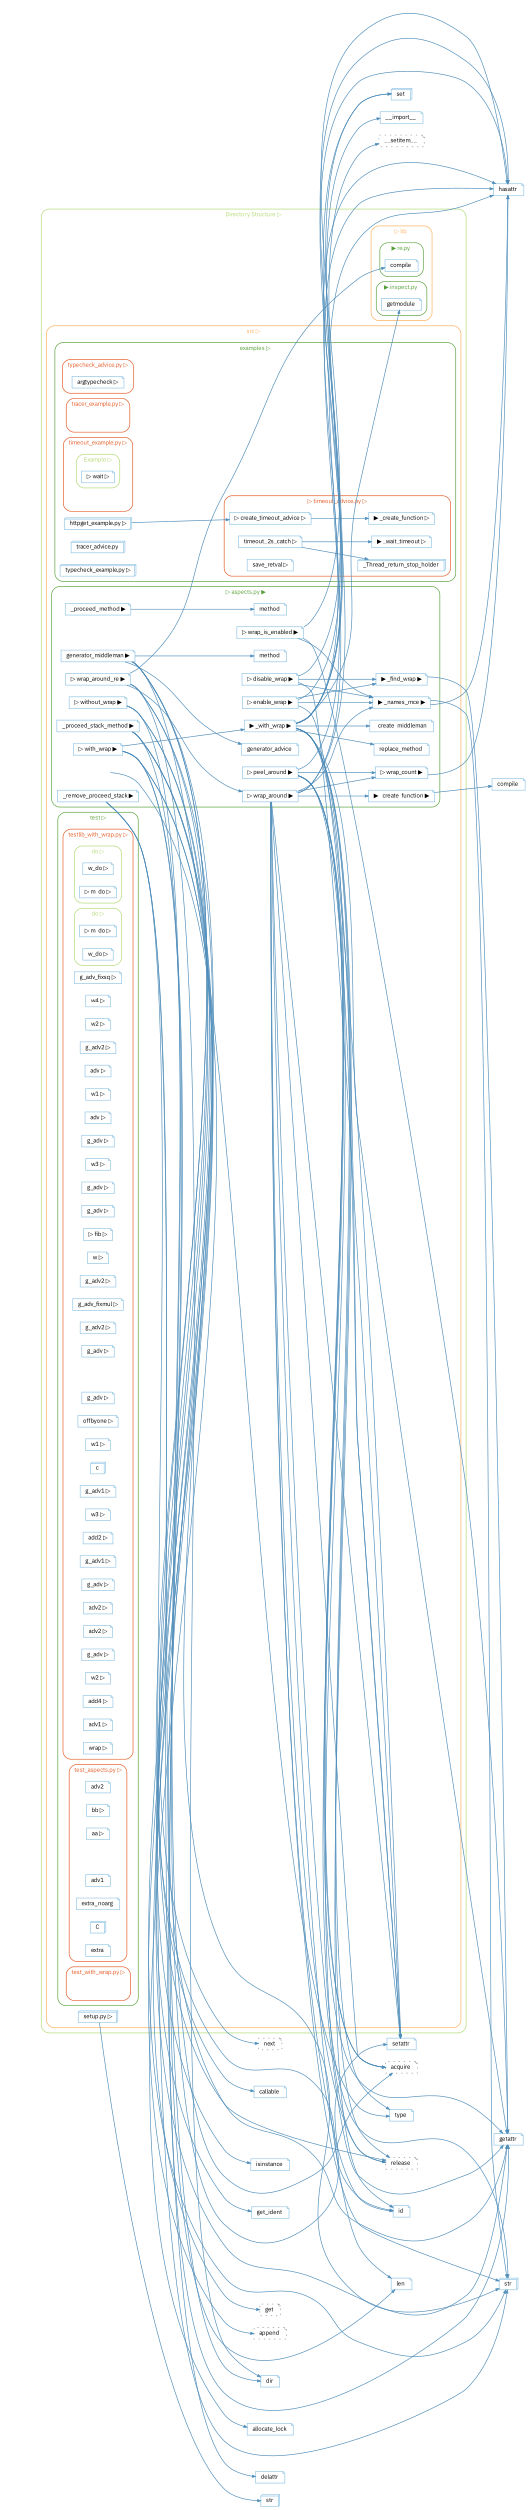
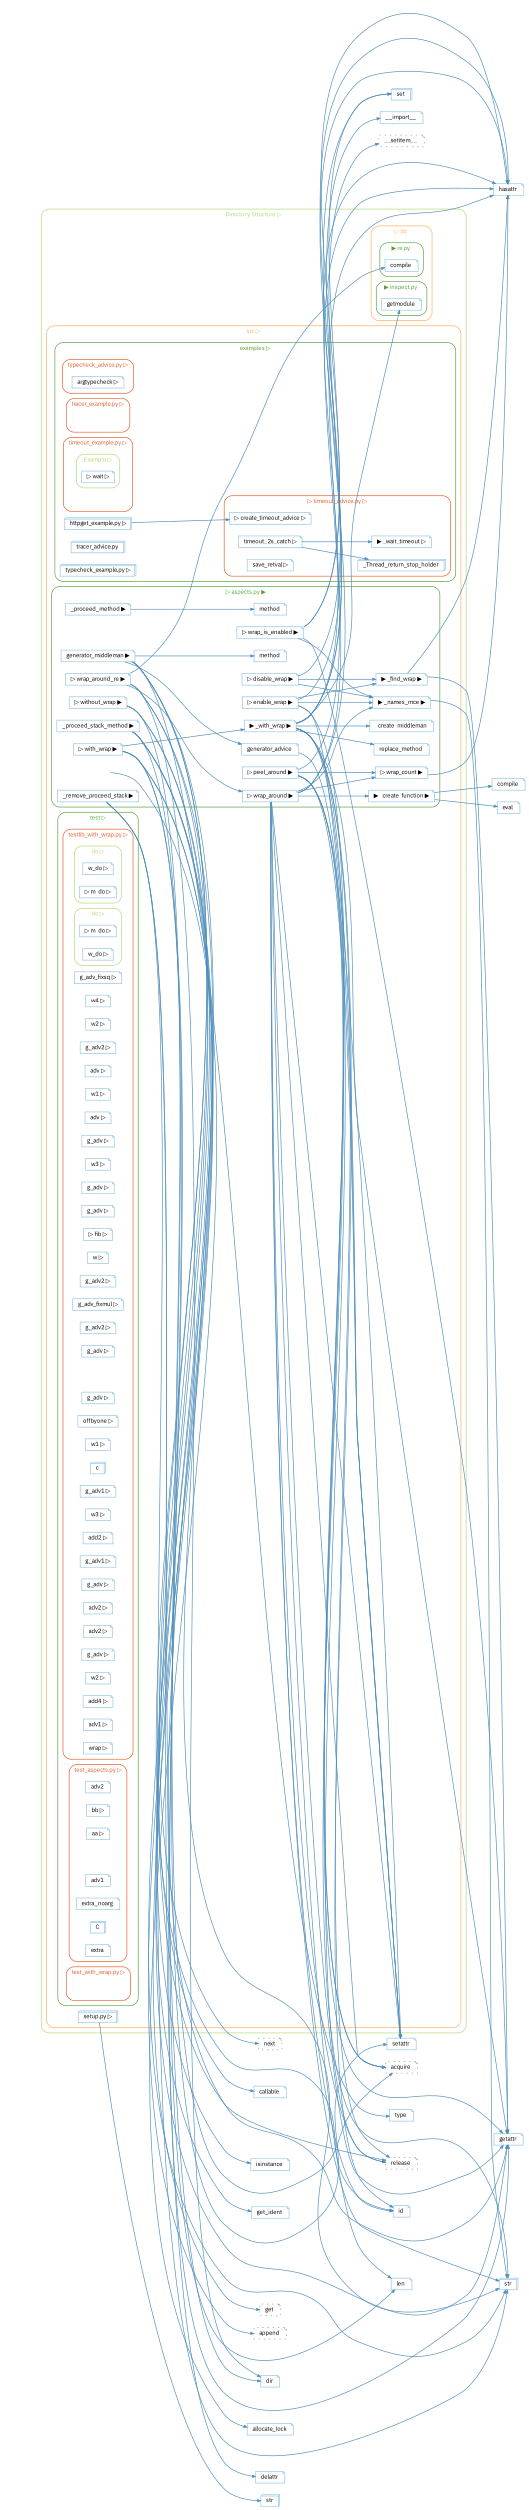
edge "▶ _with_wrap ▶" -> "set": now "▷ wrap_is_enabled ▶" -> "set"
edge "▶ _names_mce ▶" -> "hasattr": now "▶ _find_wrap ▶" -> "hasattr"
node "▶ _create_function ▷": removed
node "eval": added
edge "▷ disable_wrap ▶" -> "setattr": now "generator_advice" -> "setattr"
edge "▶ _with_wrap ▶" -> "type": removed
edge "▷ peel_around ▶" -> "acquire": now "▷ enable_wrap ▶" -> "acquire"
